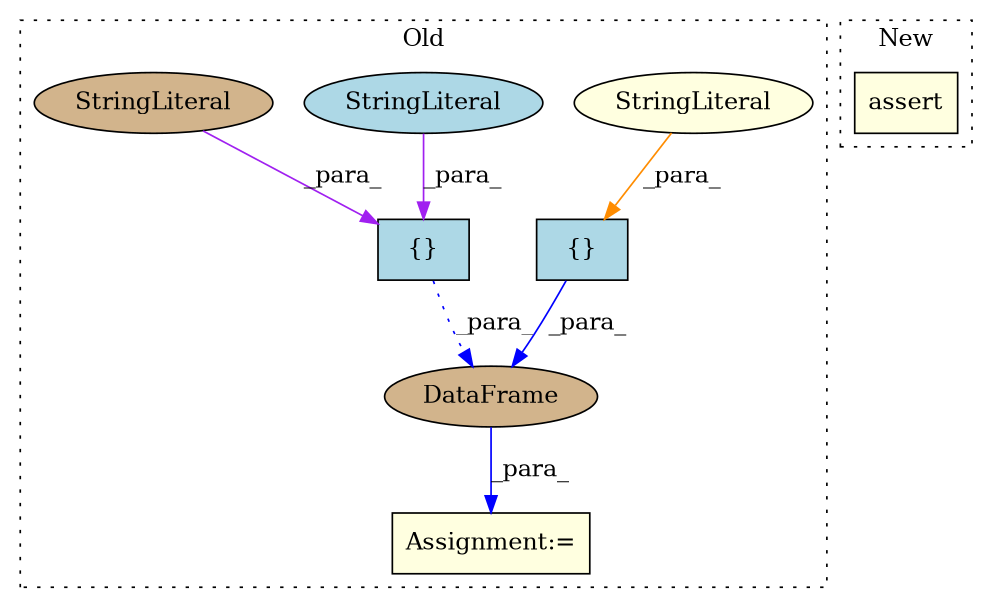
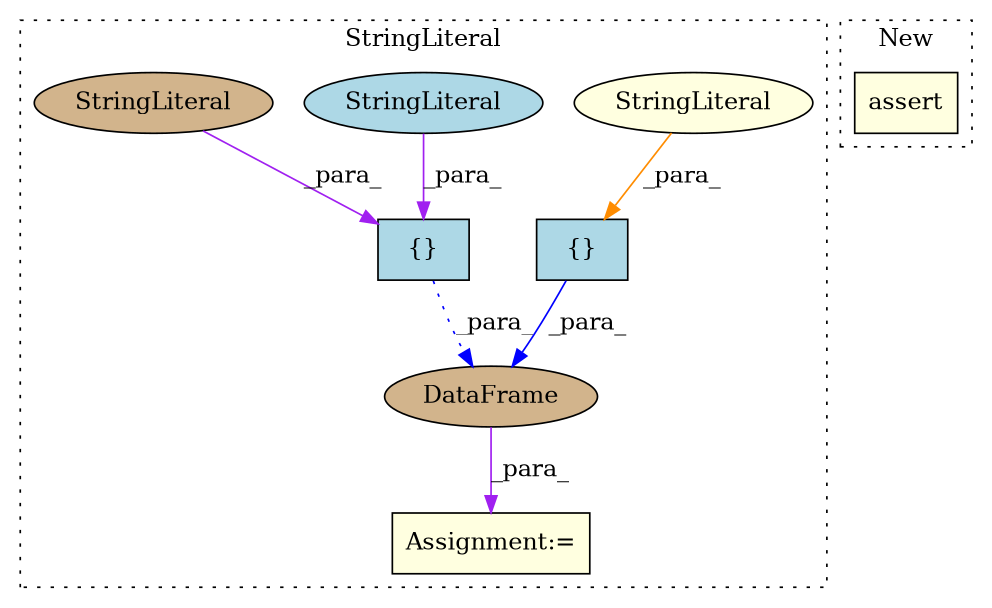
cluster "Old": label "Old" -> "StringLiteral"
edge "DataFrame" -> "Assignment:=": color blue -> purple
